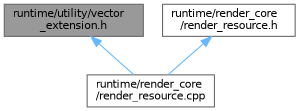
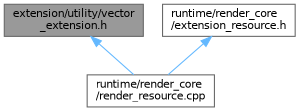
node "runtime/utility/vector _extension.h": label "runtime/utility/vector _extension.h" -> "extension/utility/vector _extension.h"
node "runtime/render_core /render_resource.h": label "runtime/render_core /render_resource.h" -> "runtime/render_core /extension_resource.h"
